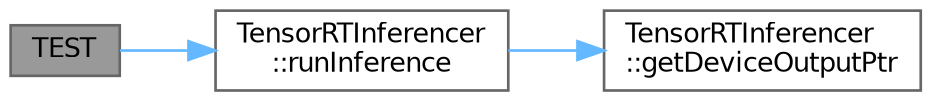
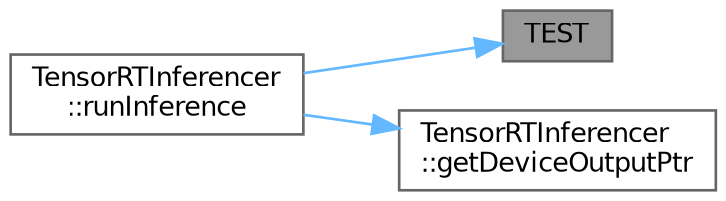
edge "TEST" -> "TensorRTInferencer ::runInference": reversed
